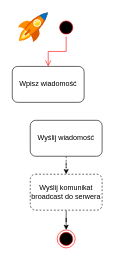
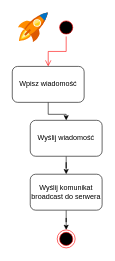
edge "Wpisz wiadomość" -> "Wyślij wiadomość": added
edge "Wyślij wiadomość" -> "Wyślij komunikat broadcast do serwera": style dashed -> solid
node "Wyślij komunikat broadcast do serwera": style dashed -> solid
